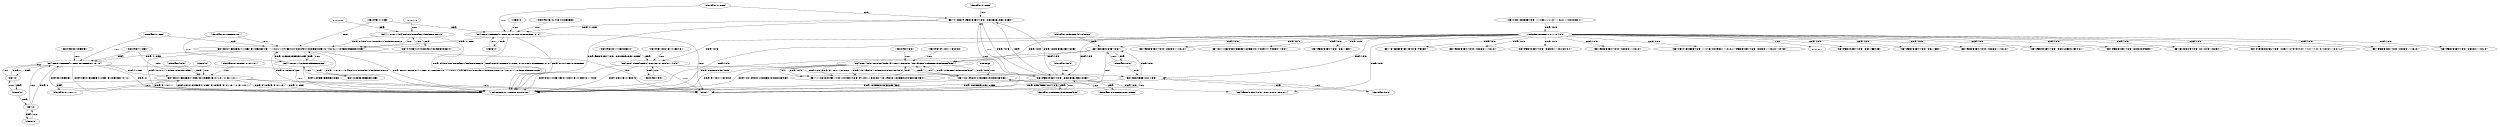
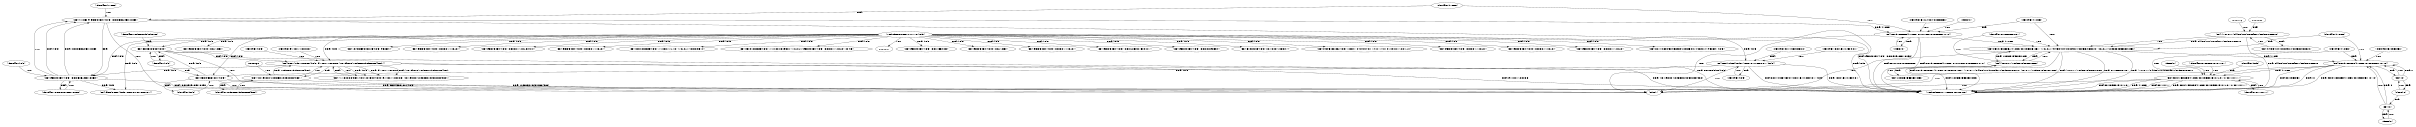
edge "(Call,PostMessage(hDlg, WM_COMMAND, (WPARAM)IDCLOSE, 0))" -> "(MethodParameterIn,HWND hDlg)": reversed
